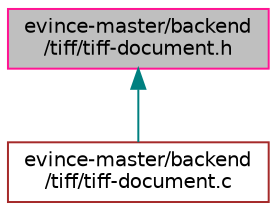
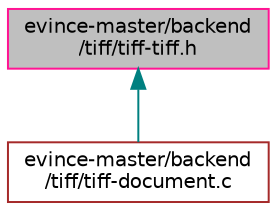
node "evince-master/backend /tiff/tiff-document.h": label "evince-master/backend /tiff/tiff-document.h" -> "evince-master/backend /tiff/tiff-tiff.h"
